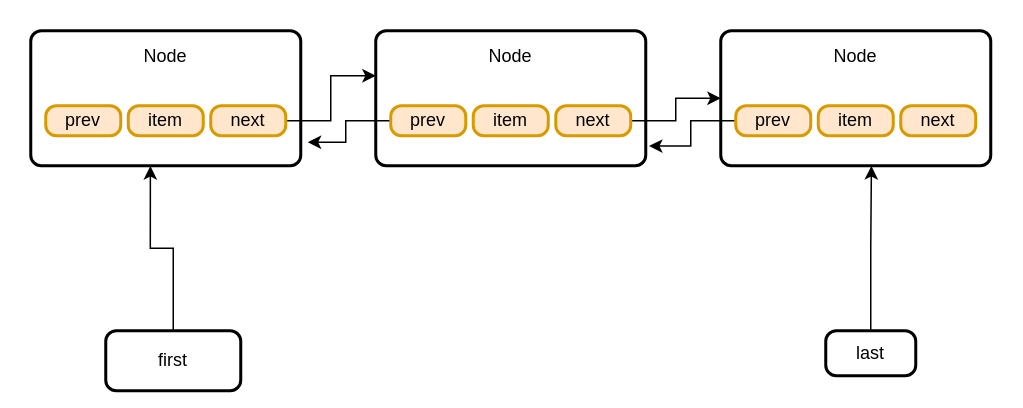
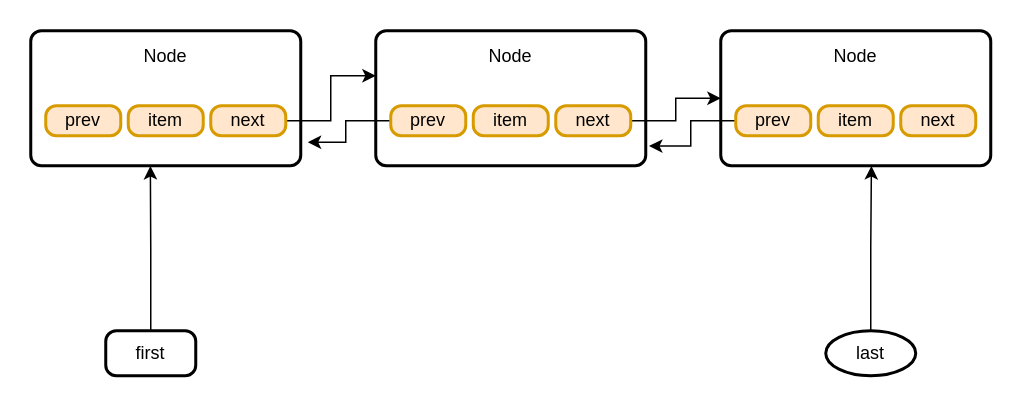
node "last": shape rounded rectangle -> ellipse
node "first": size 135x60 -> 90x45
